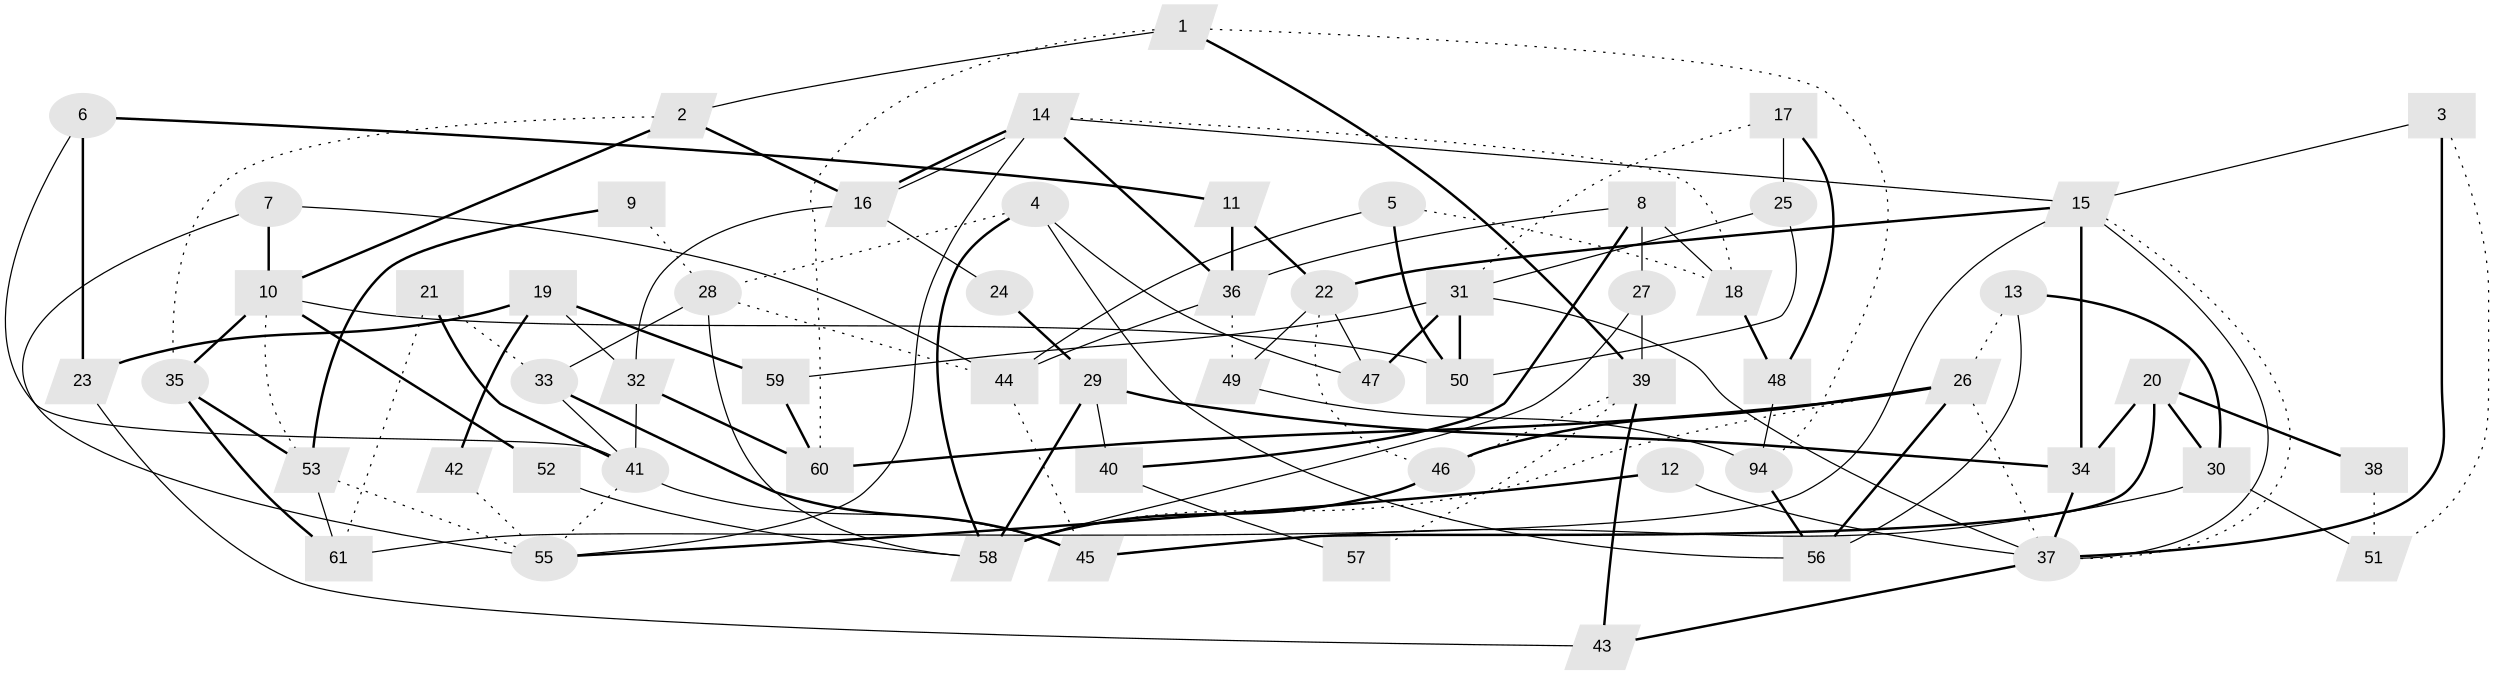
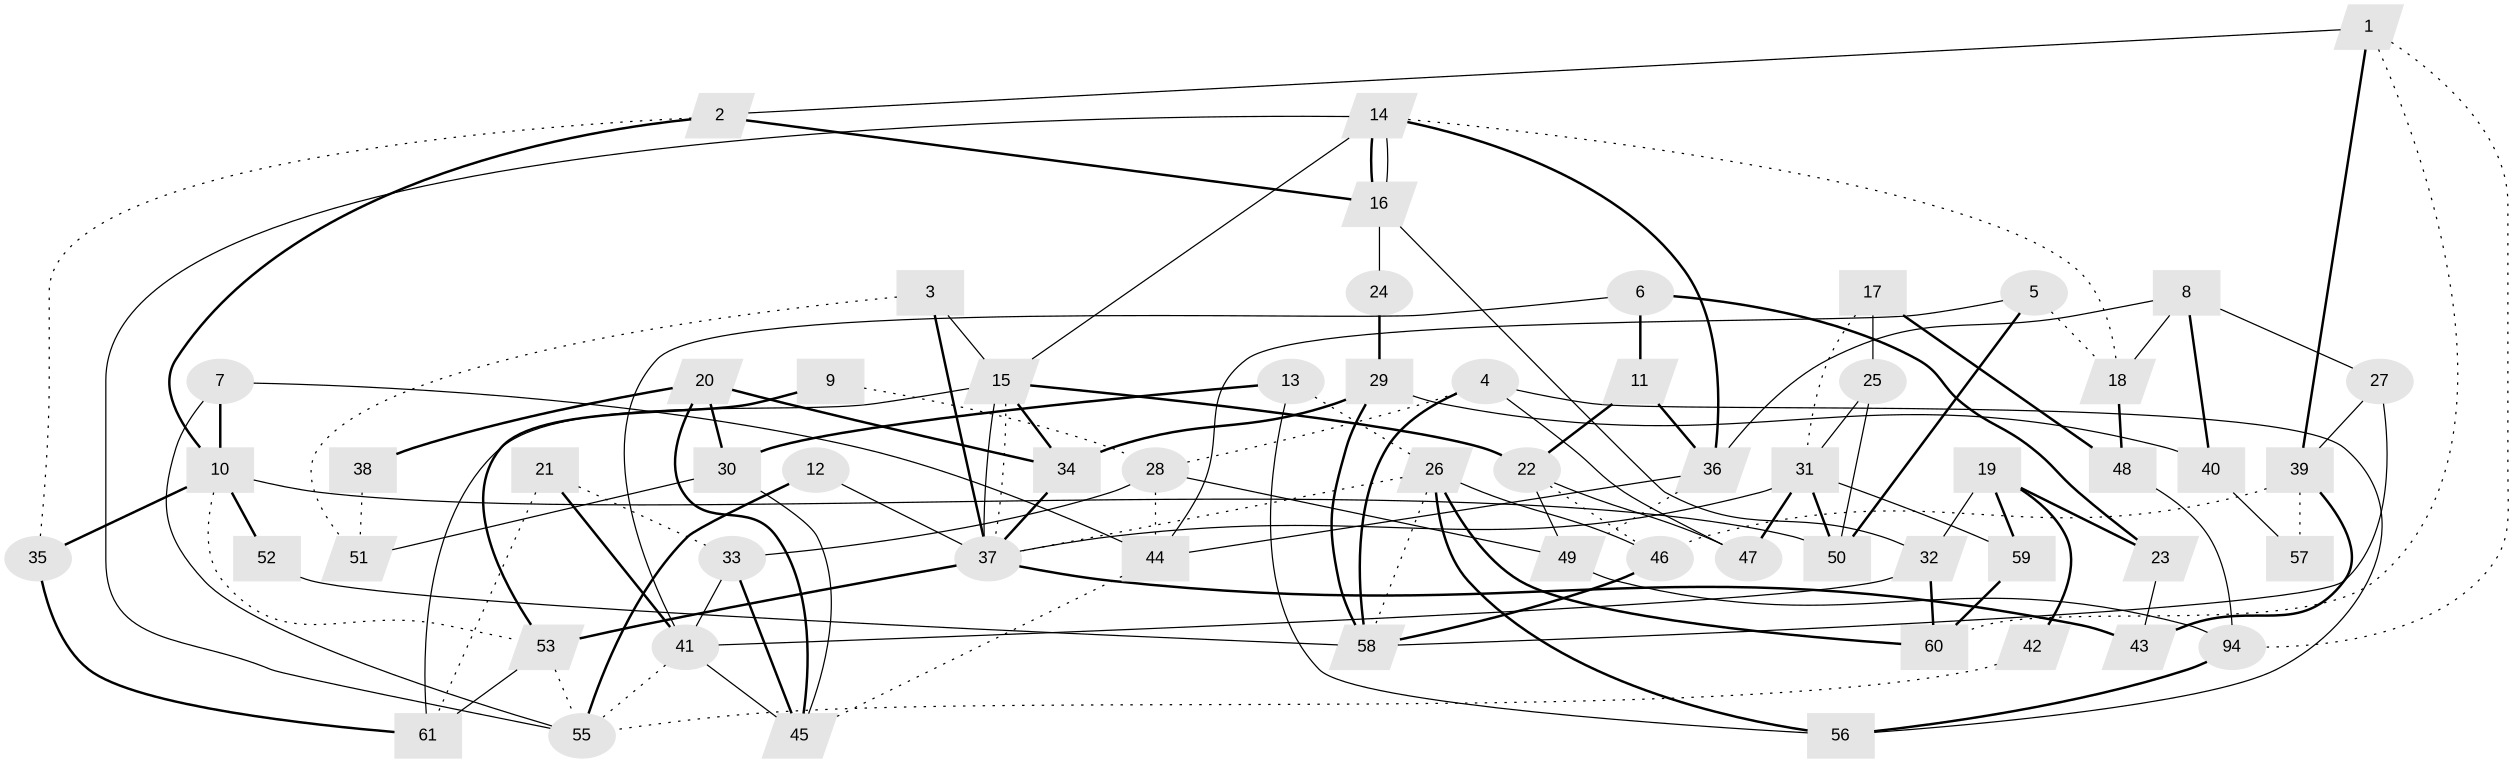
edge "26" -- "46": style bold -> solid
edge "35" -- "53": now "37" -- "53"
edge "28" -- "58": now "28" -- "49"
